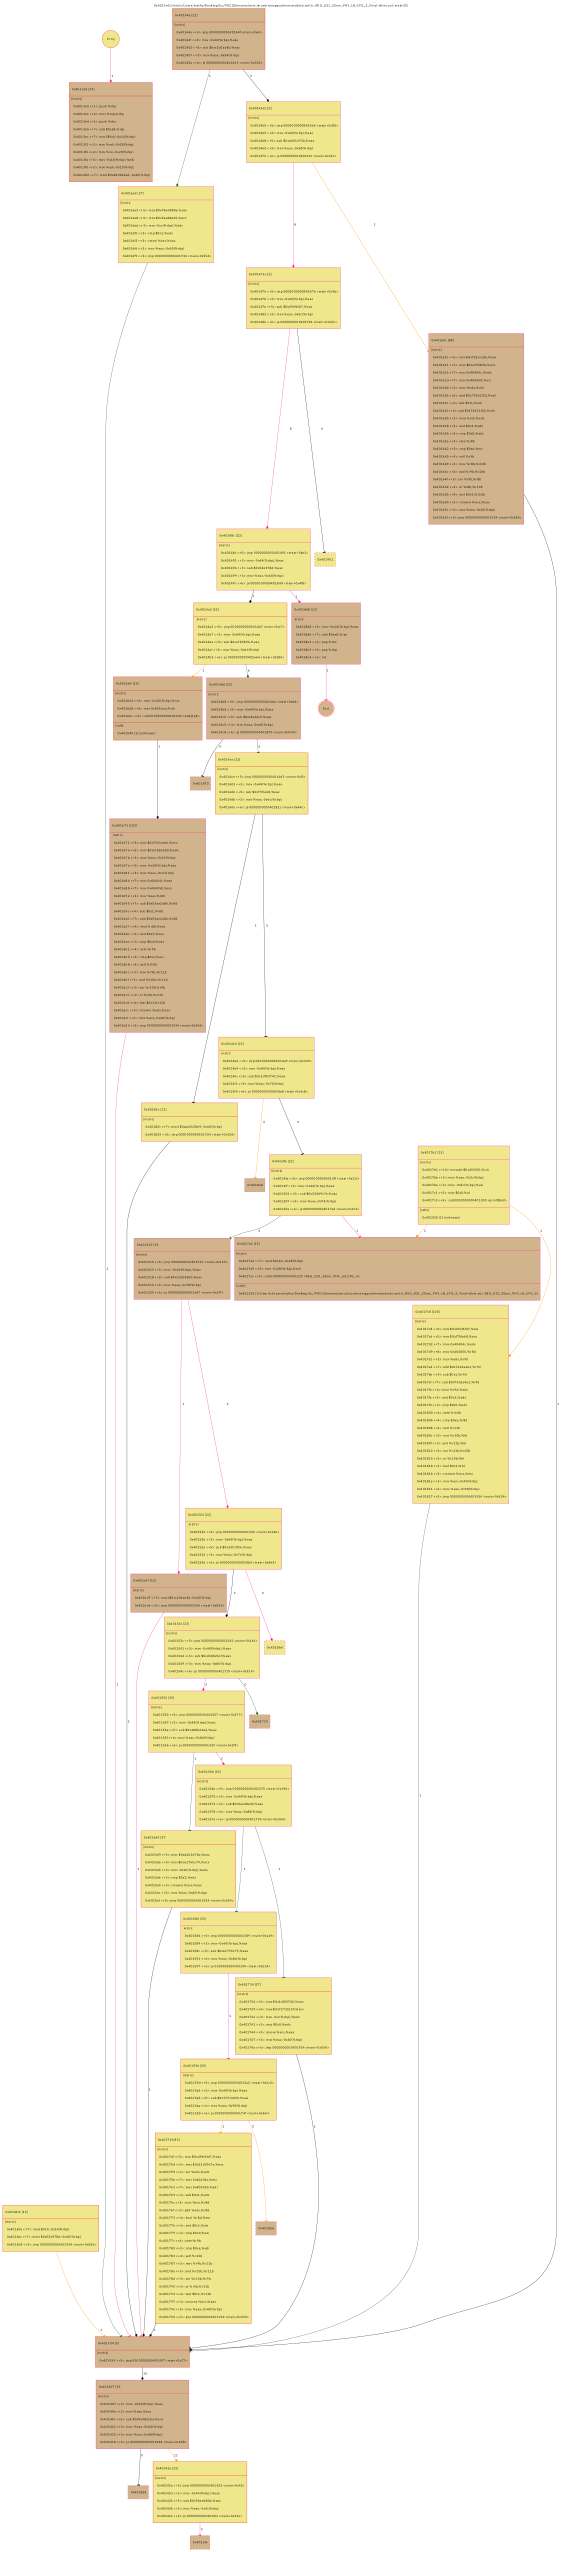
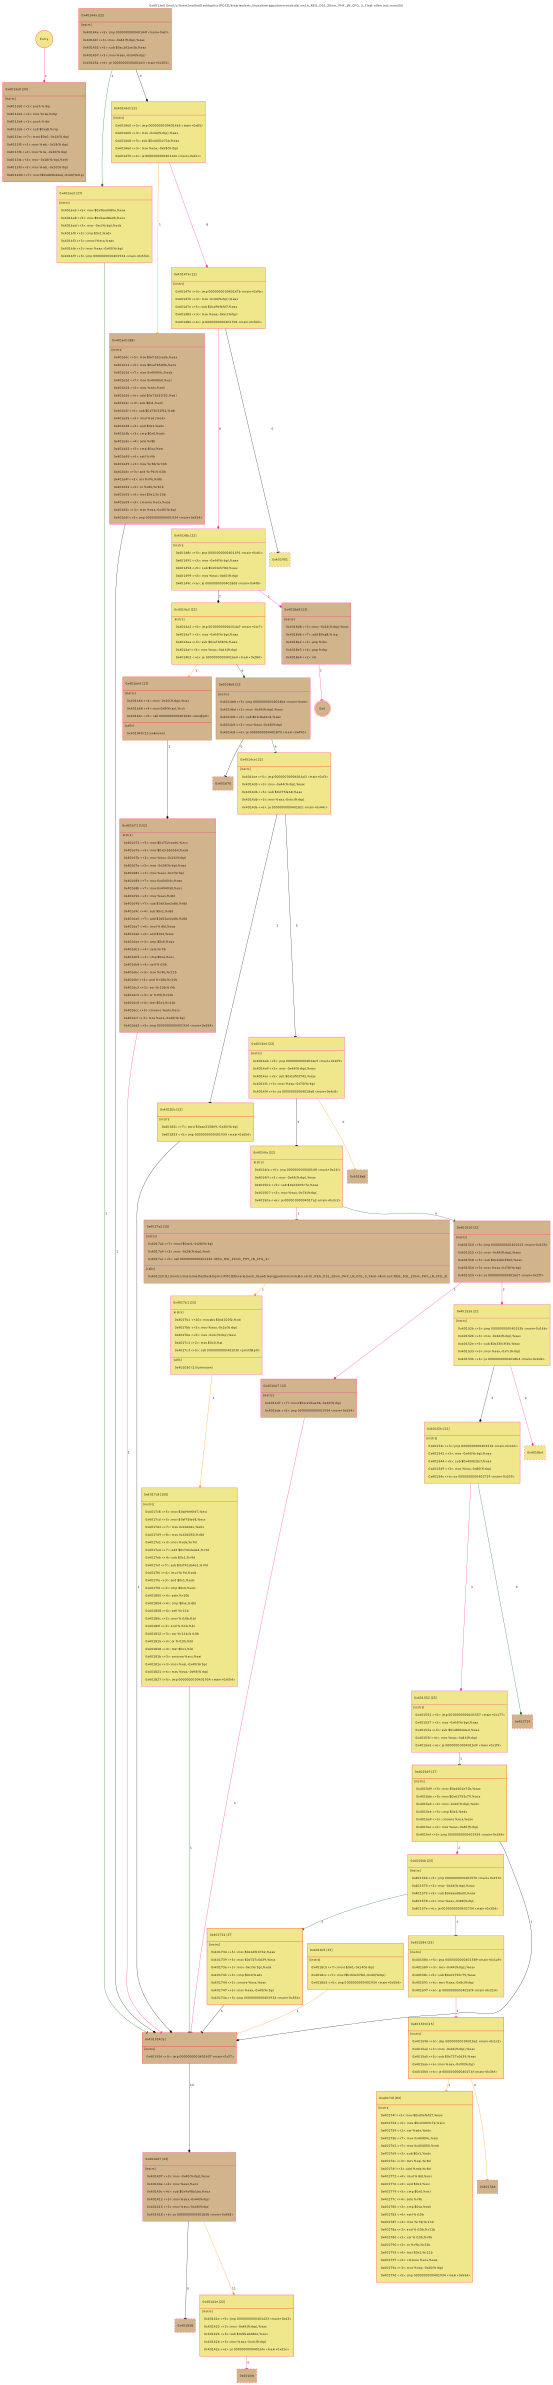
edge "0x4017b1 [23]" -> "0x4017a2 [15]": reversed
edge "0x401552 [25]" -> "0x40156b [25]": now "0x4015d9 [27]" -> "0x40156b [25]"
edge "0x40174f [83]" -> "0x401934 [5]": removed, label "1"
